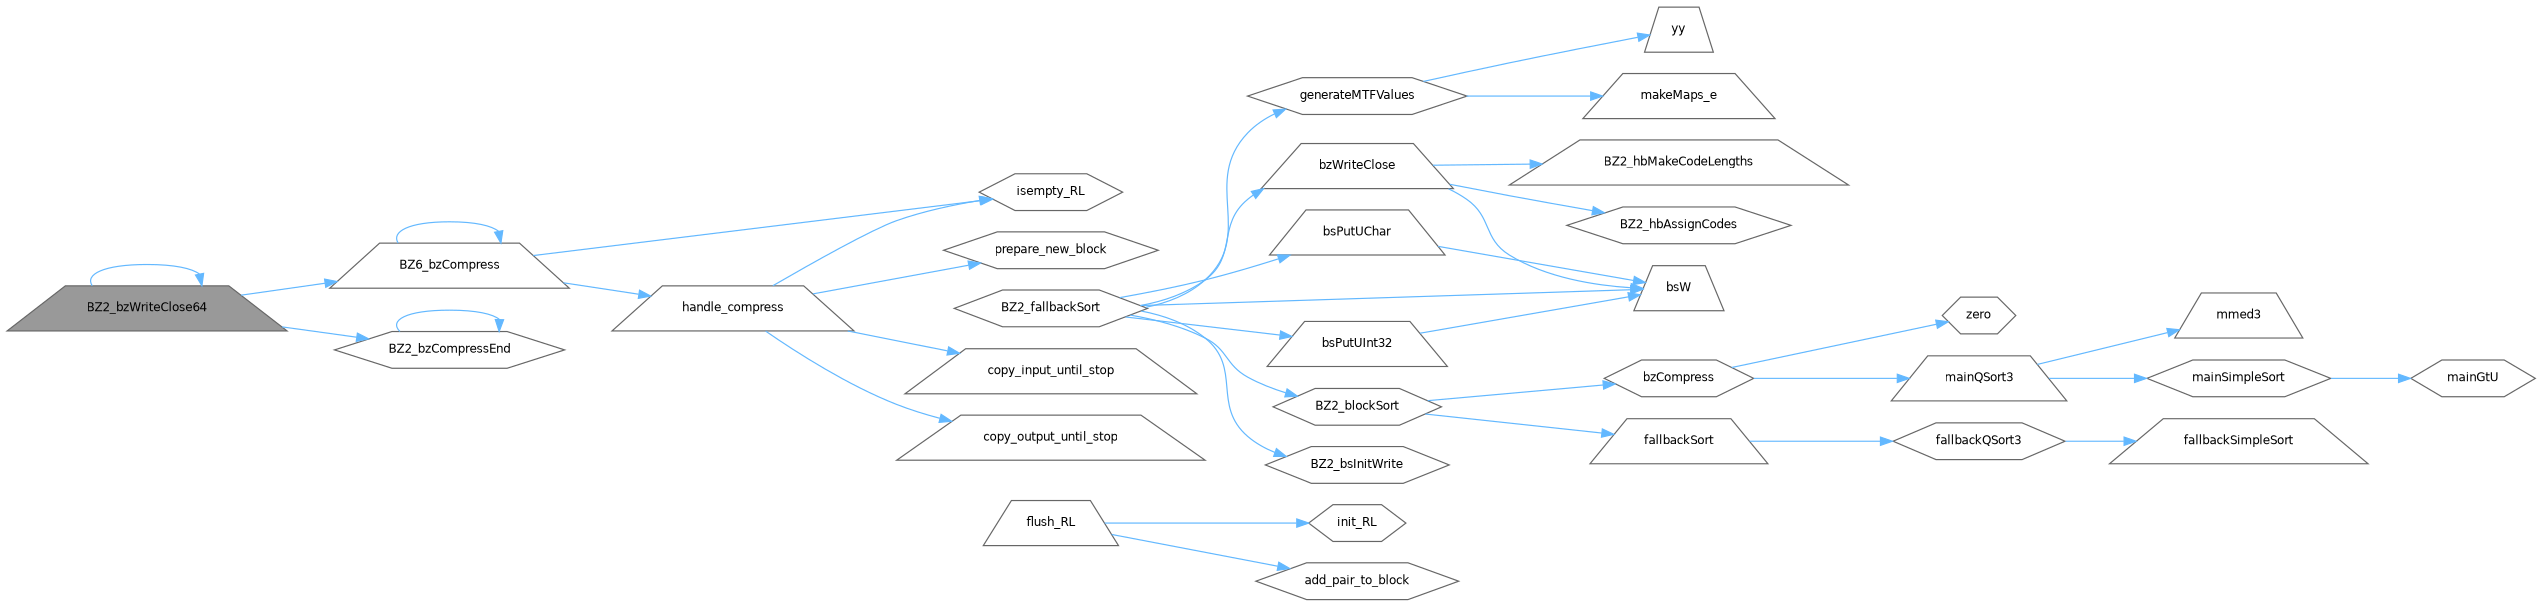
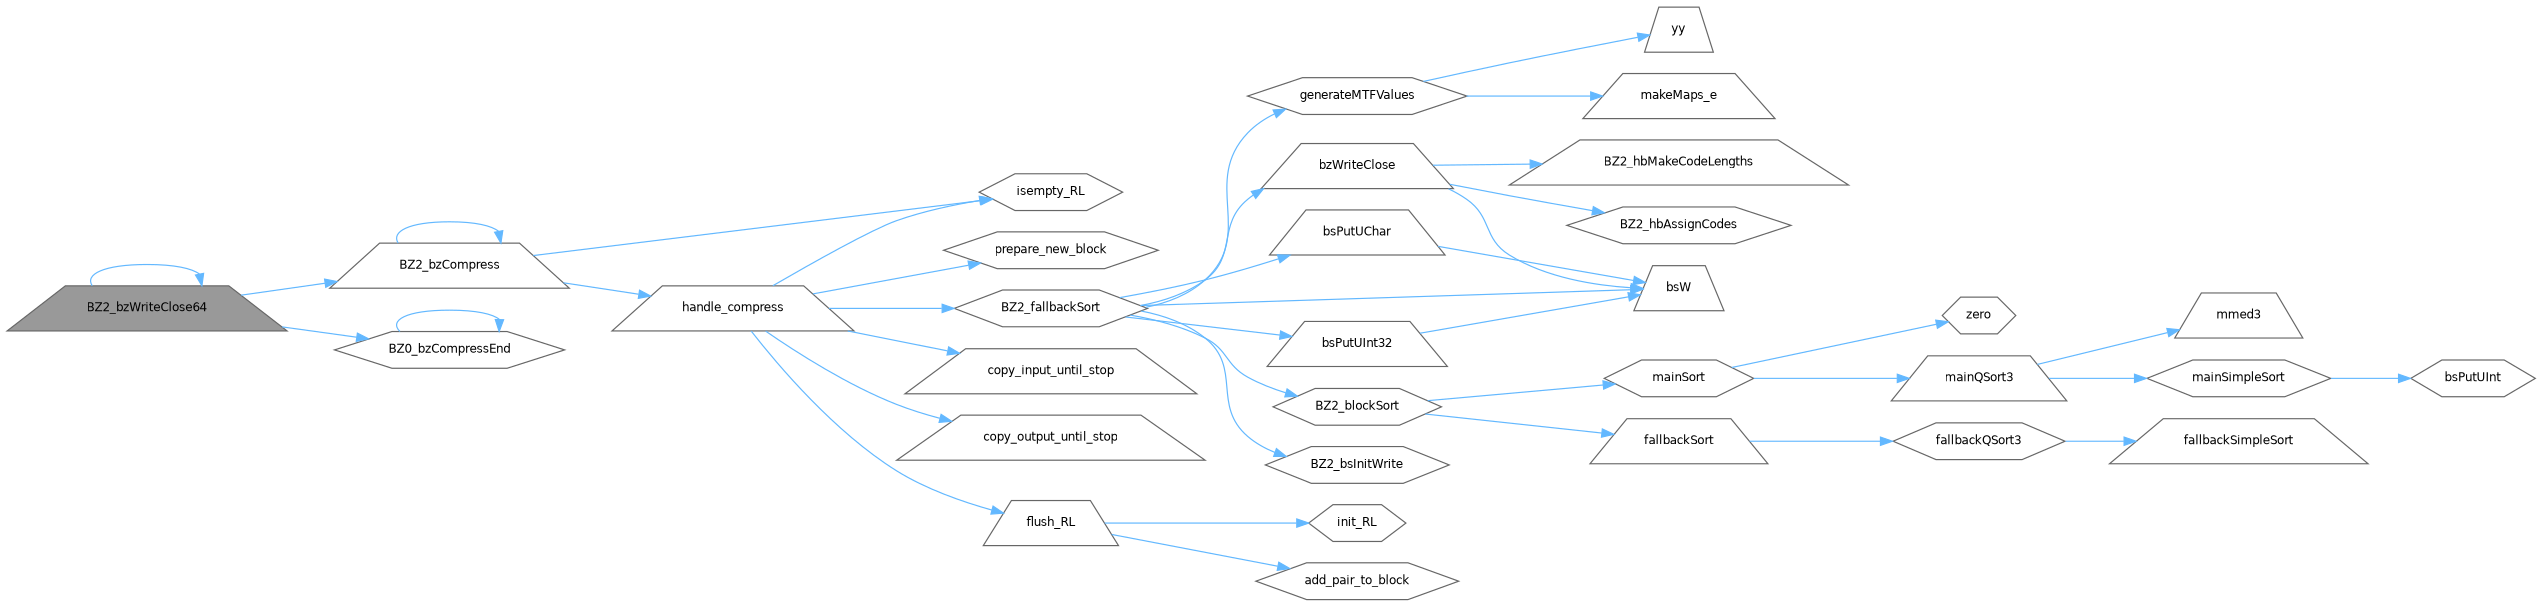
node "BZ6_bzCompress": label "BZ6_bzCompress" -> "BZ2_bzCompress"
edge "handle_compress" -> "BZ2_fallbackSort": added
node "BZ2_bzCompressEnd": label "BZ2_bzCompressEnd" -> "BZ0_bzCompressEnd"
node "bzCompress": label "bzCompress" -> "mainSort"
node "mainGtU": label "mainGtU" -> "bsPutUInt"
edge "handle_compress" -> "flush_RL": added
